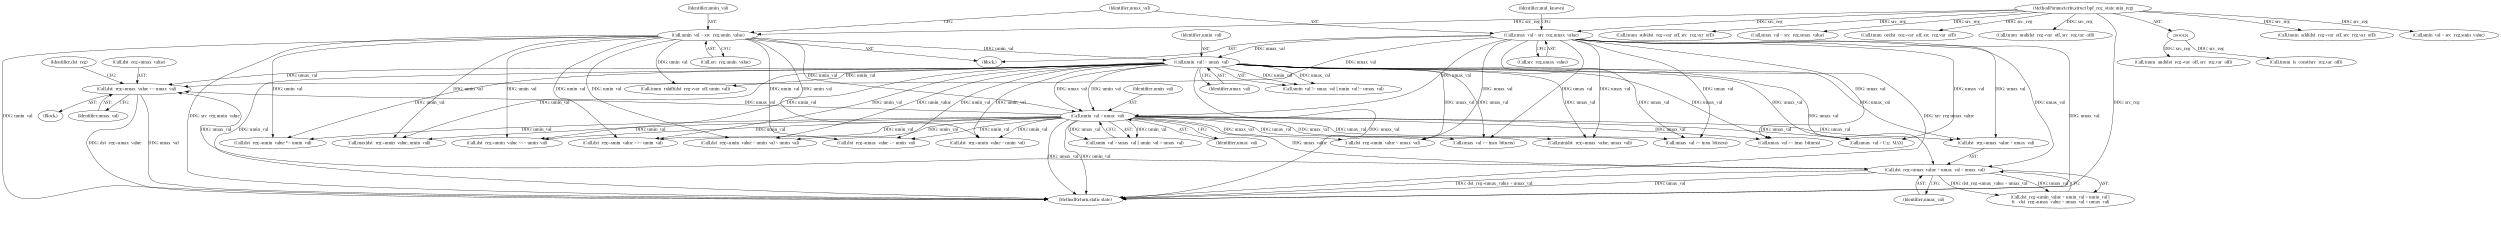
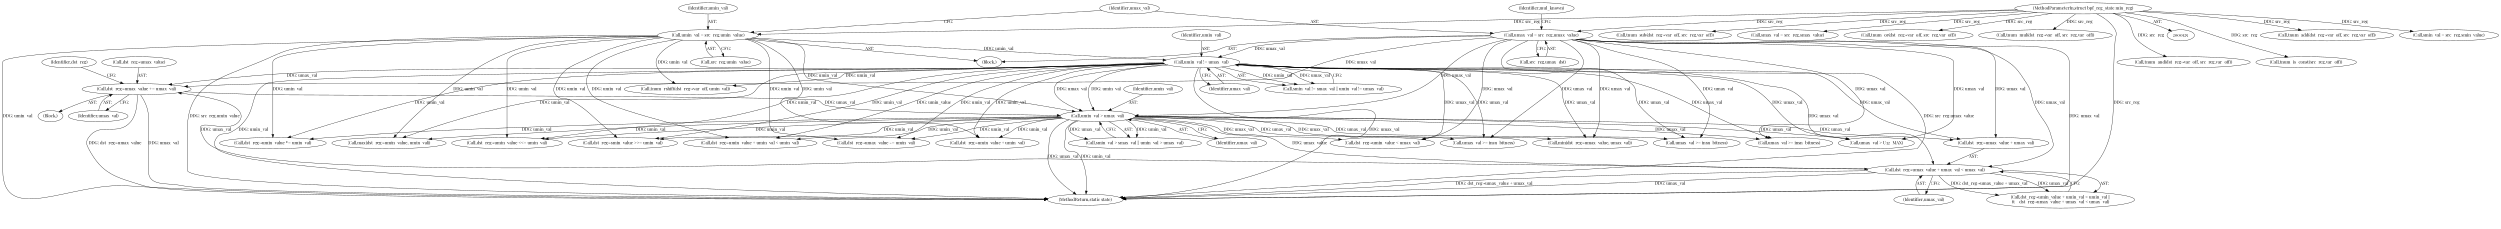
edge "2000129" -> "(Call,tnum_and(dst_reg->var_off, src_reg.var_off))": now "(MethodParameterIn,struct bpf_reg_state min_reg)" -> "(Call,tnum_and(dst_reg->var_off, src_reg.var_off))"
edge "2000129" -> "(Call,tnum_is_const(src_reg.var_off))": now "(MethodParameterIn,struct bpf_reg_state min_reg)" -> "(Call,tnum_is_const(src_reg.var_off))"
node "(Call,src_reg.umax_value)": label "(Call,src_reg.umax_value)" -> "(Call,src_reg.umax_dst)"
edge "(Call,smin_val != smax_val || umin_val != umax_val)" -> "(Call,umin_val != umax_val)": added, label "CFG:"
edge "(Call,umin_val > umax_val)" -> "(Call,dst_reg->umax_value += umax_val)": reversed
